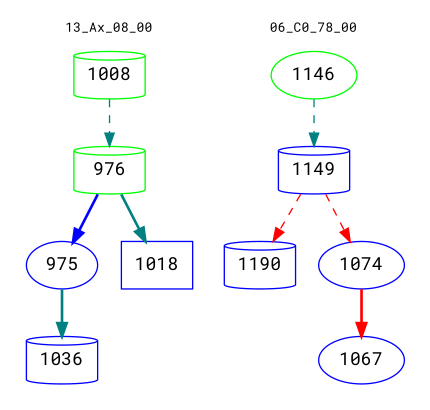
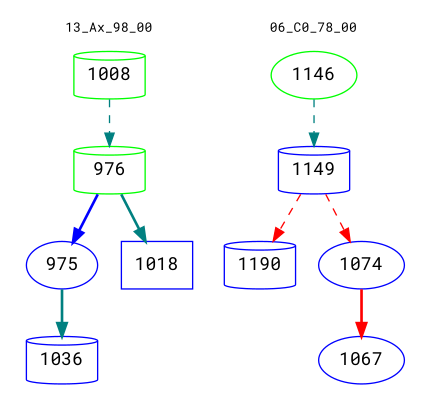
cluster "13_Ax_08_00": label "13_Ax_08_00" -> "13_Ax_98_00"
